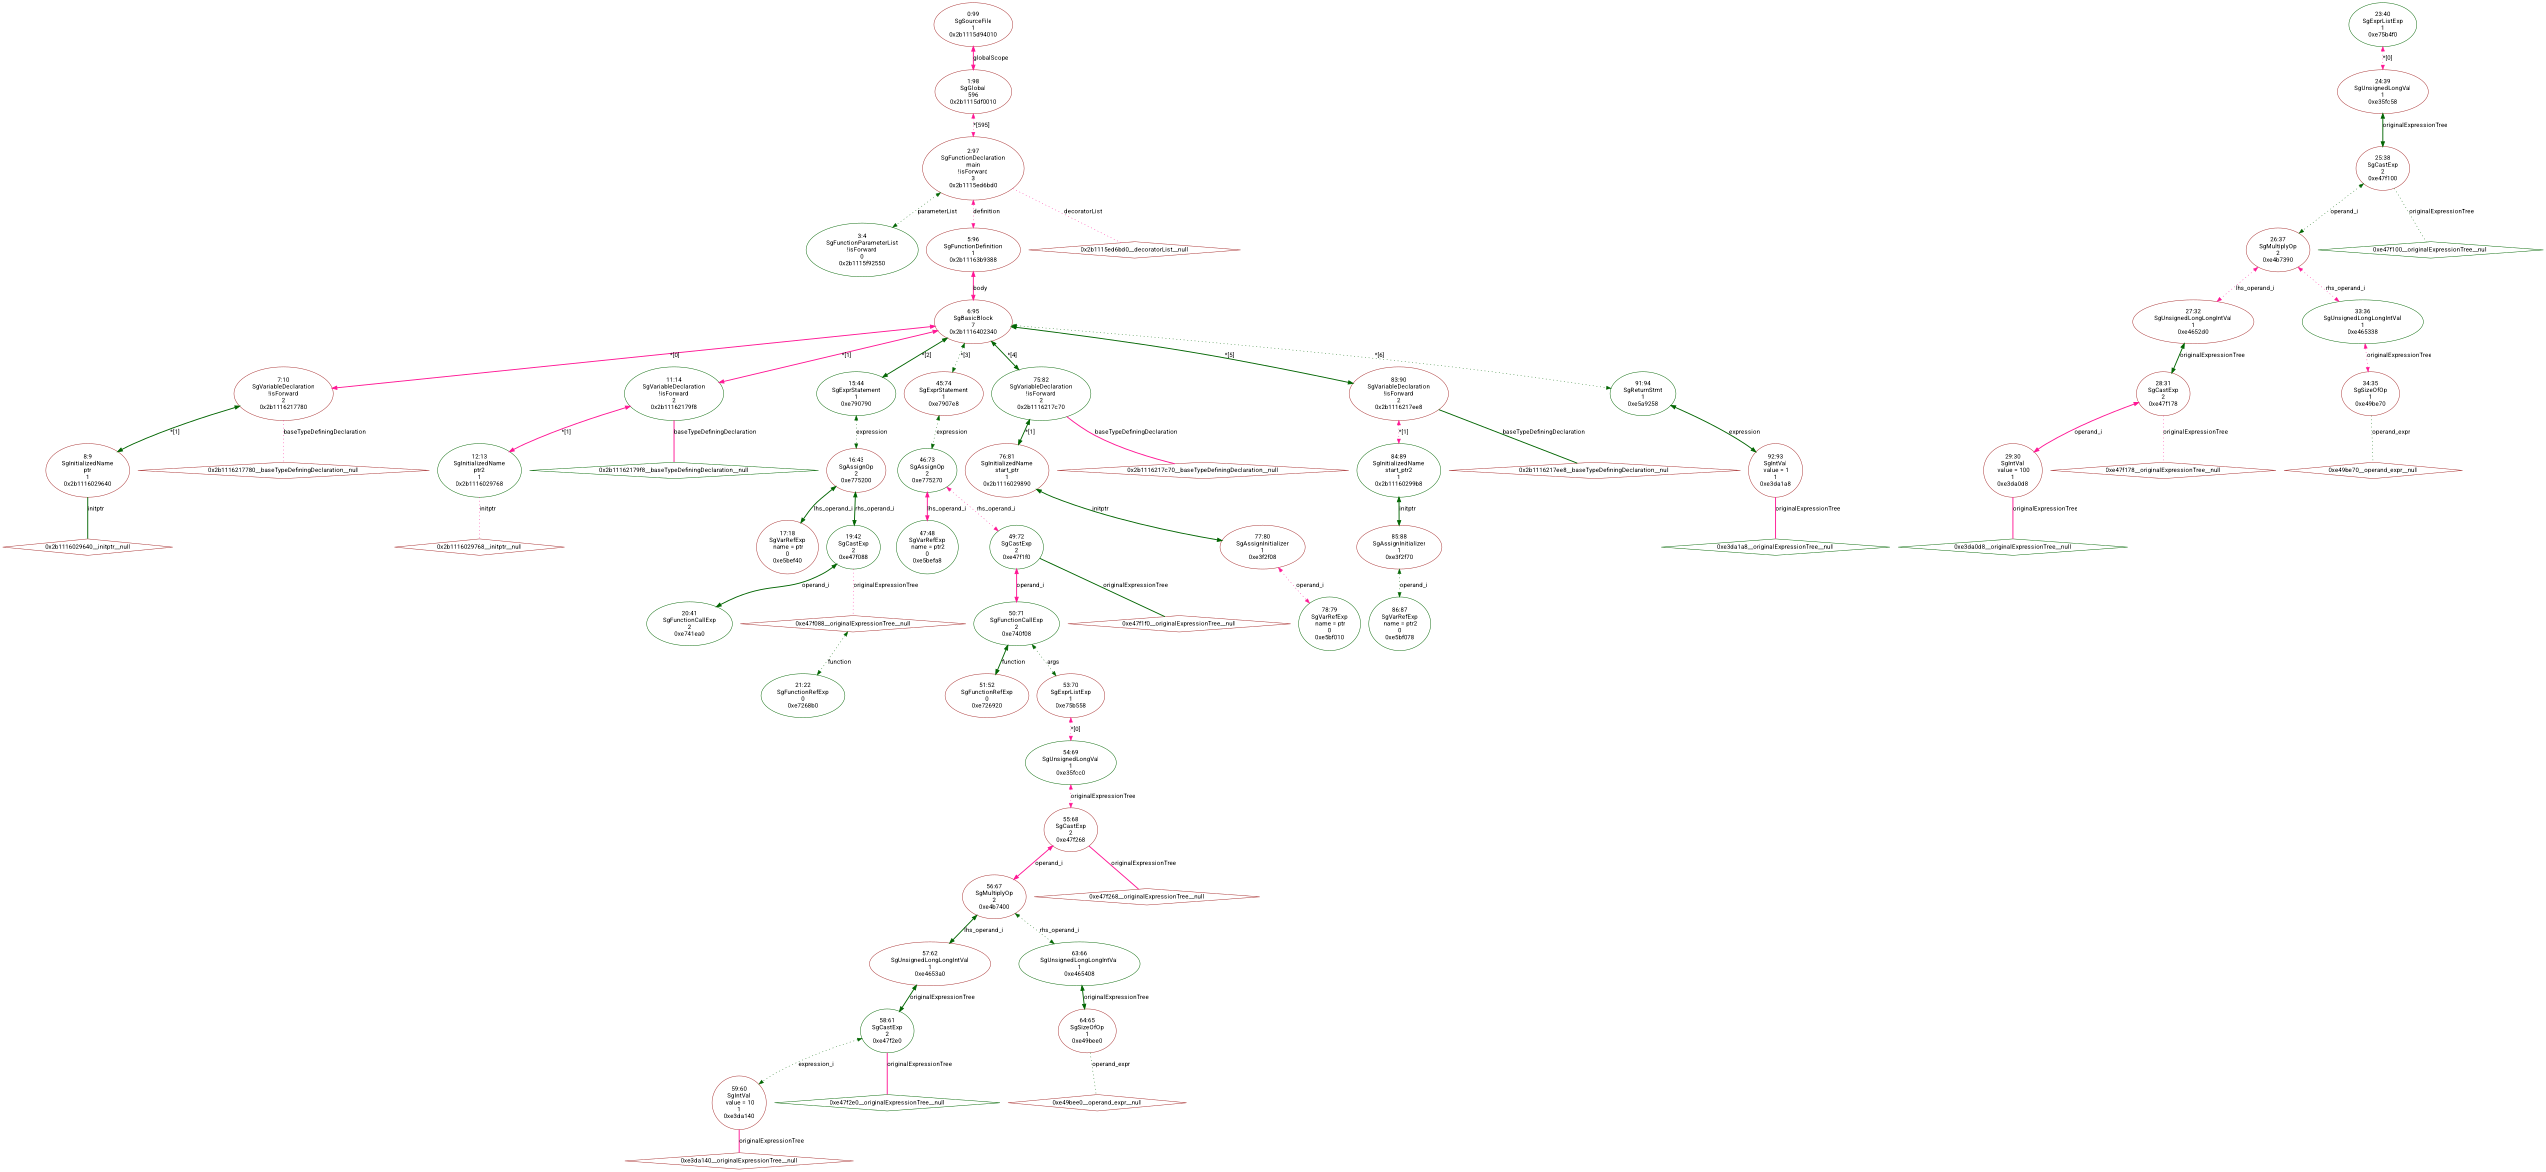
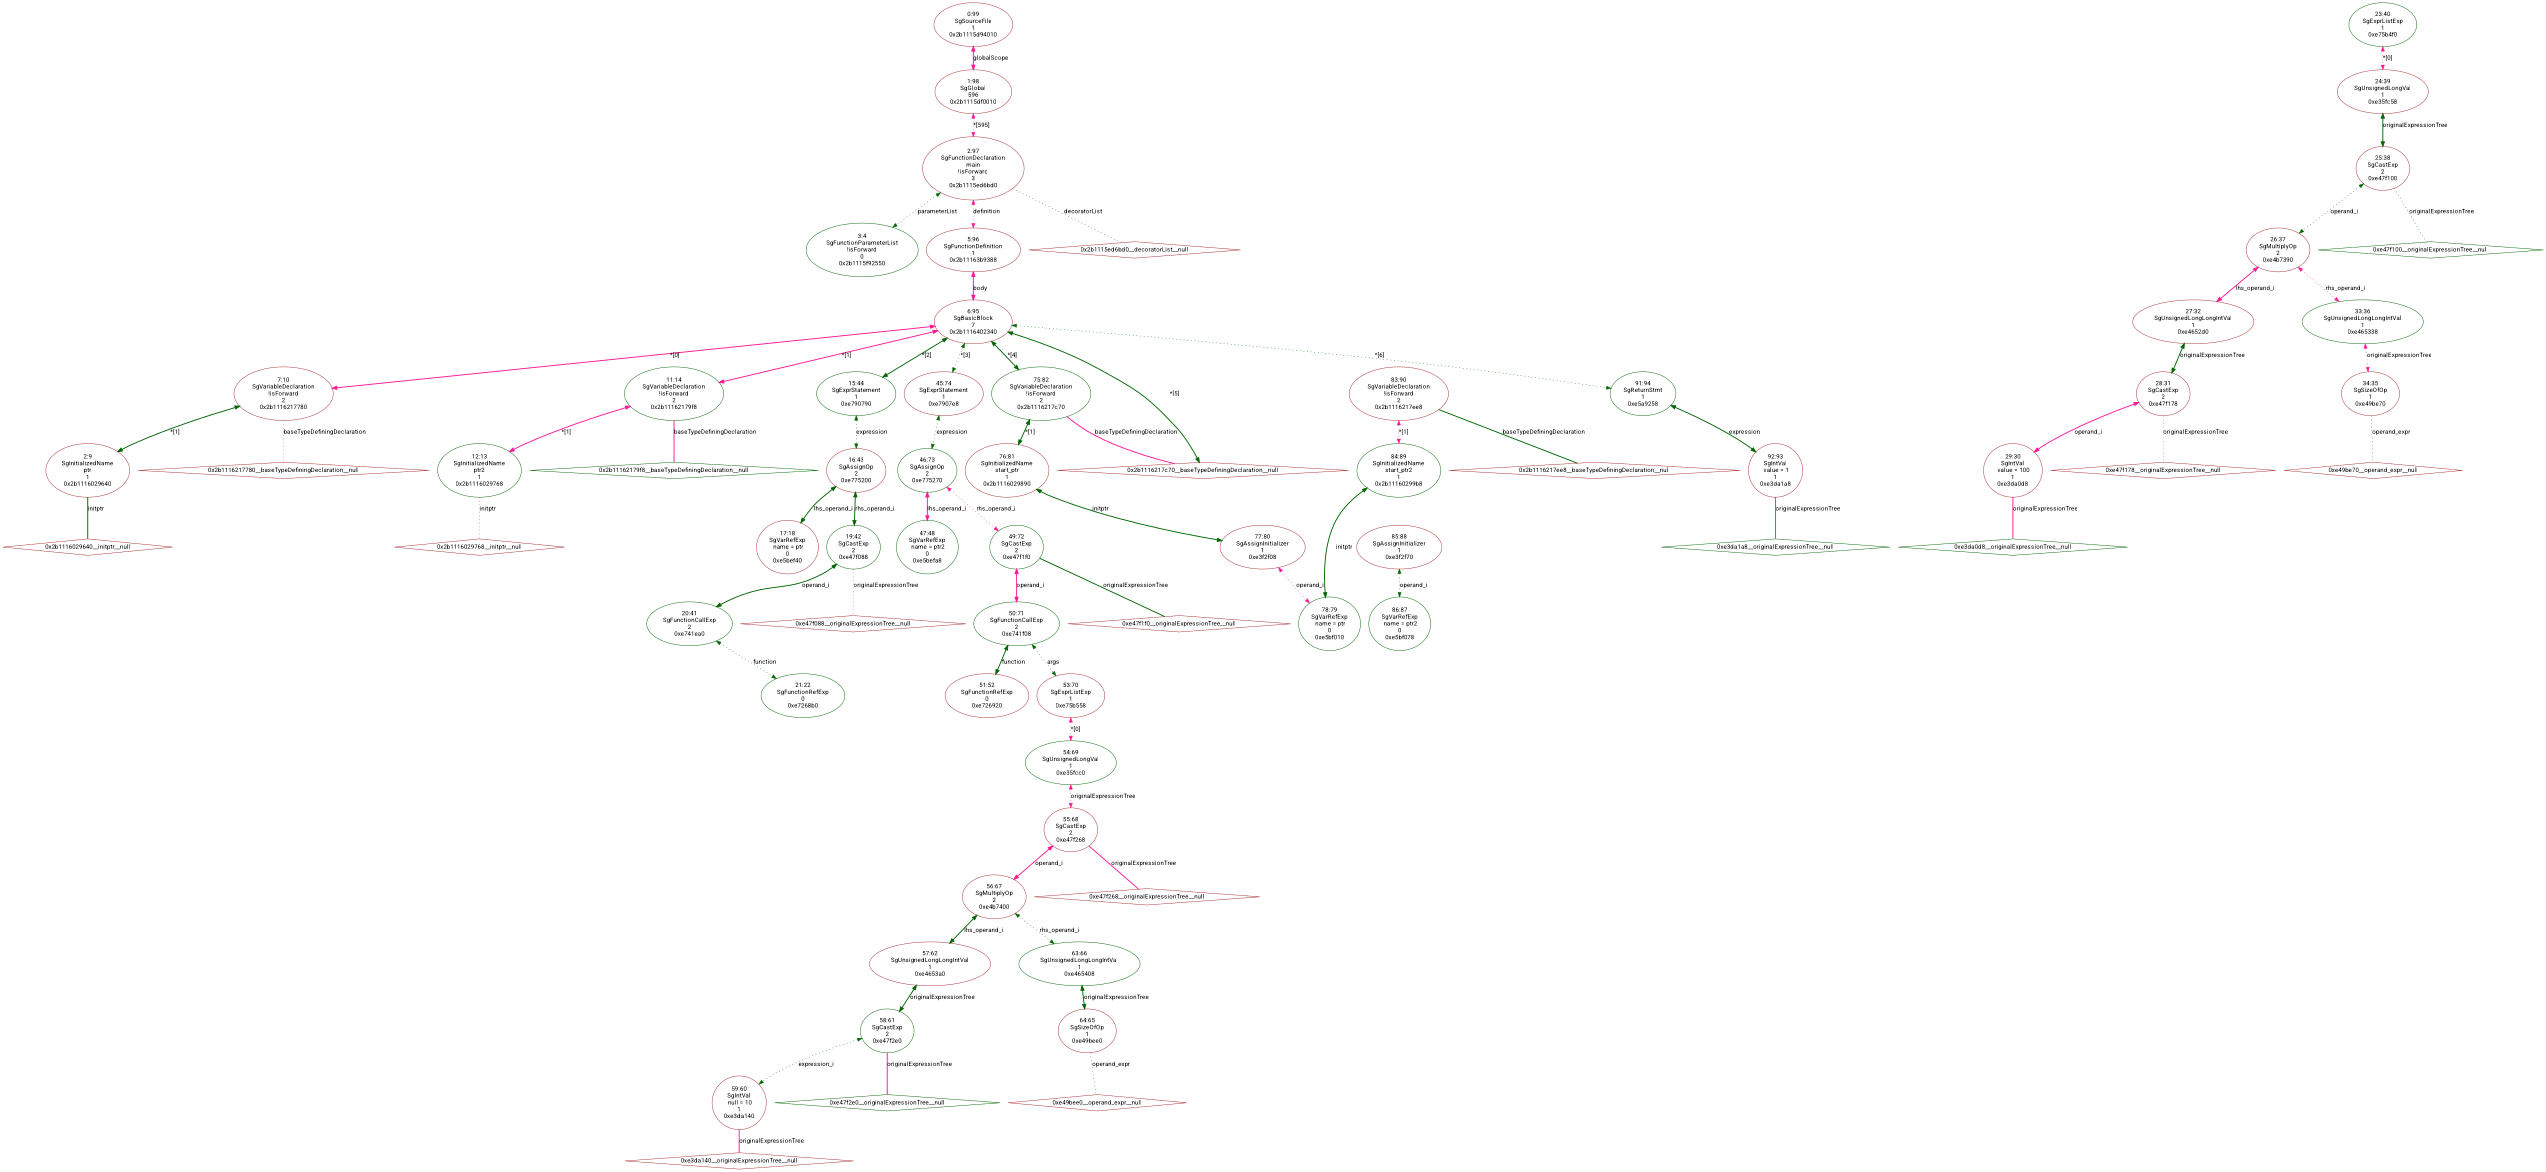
edge "2:97 SgFunctionDeclaration main !isForward 3 0x2b1115ed6bd0" -- "0x2b1115ed6bd0__decoratorList__null": color deeppink -> darkgreen
edge "26:37 SgMultiplyOp 2 0xe4b7390" -- "27:32 SgUnsignedLongLongIntVal 1 0xe4652d0": style dotted -> bold
edge "6:95 SgBasicBlock 7 0x2b1116402340" -- "83:90 SgVariableDeclaration !isForward 2 0x2b1116217ee8": now "6:95 SgBasicBlock 7 0x2b1116402340" -- "0x2b1116217c70__baseTypeDefiningDeclaration__null"
node "8:9 SgInitializedName ptr 1 0x2b1116029640": label "8:9 SgInitializedName ptr 1 0x2b1116029640" -> "2:9 SgInitializedName ptr 1 0x2b1116029640"
edge "84:89 SgInitializedName start_ptr2 1 0x2b11160299b8" -- "85:88 SgAssignInitializer 1 0xe3f2f70": now "84:89 SgInitializedName start_ptr2 1 0x2b11160299b8" -- "78:79 SgVarRefExp name = ptr 0 0xe5bf010"
node "50:71 SgFunctionCallExp 2 0xe740f08": label "50:71 SgFunctionCallExp 2 0xe740f08" -> "50:71 SgFunctionCallExp 2 0xe741f08"
edge "0xe47f088__originalExpressionTree__null" -- "21:22 SgFunctionRefExp 0 0xe7268b0": now "20:41 SgFunctionCallExp 2 0xe741ea0" -- "21:22 SgFunctionRefExp 0 0xe7268b0"
node "59:60 SgIntVal value = 10 1 0xe3da140": label "59:60 SgIntVal value = 10 1 0xe3da140" -> "59:60 SgIntVal null = 10 1 0xe3da140"
